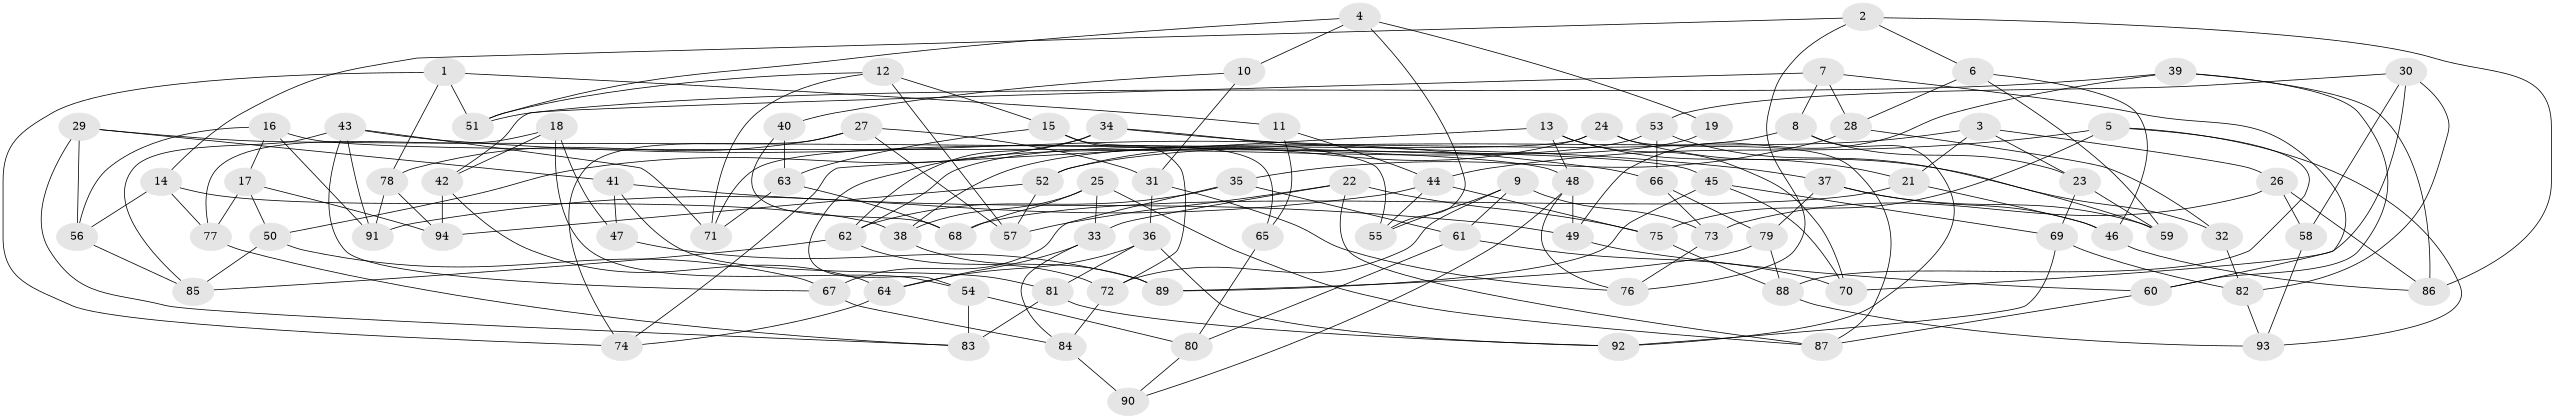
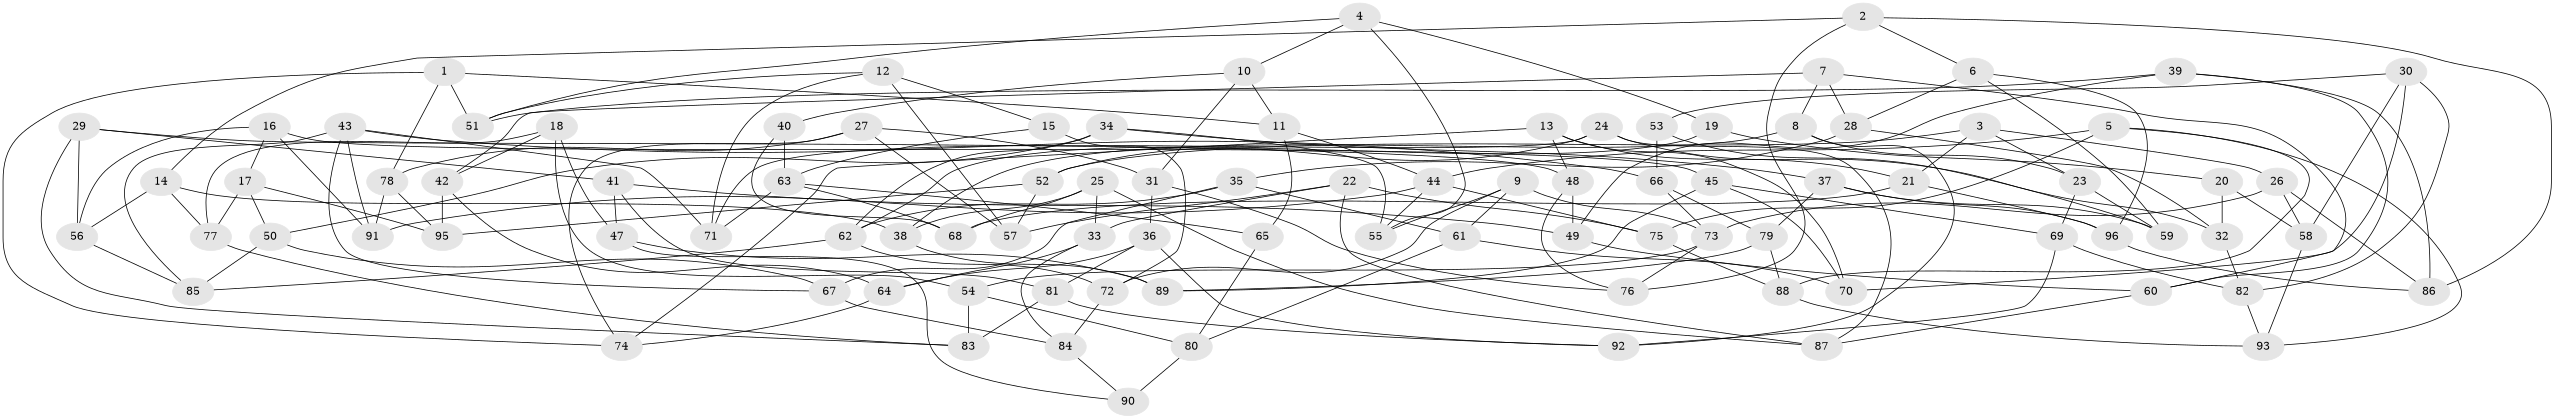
edge "10" -- "11": added
edge "15" -- "65": now "63" -- "65"
edge "53" -- "54": now "73" -- "54"
node "20": added
node "94": label "94" -> "95"
node "46": label "46" -> "96"
edge "48" -- "90": now "47" -- "90"
